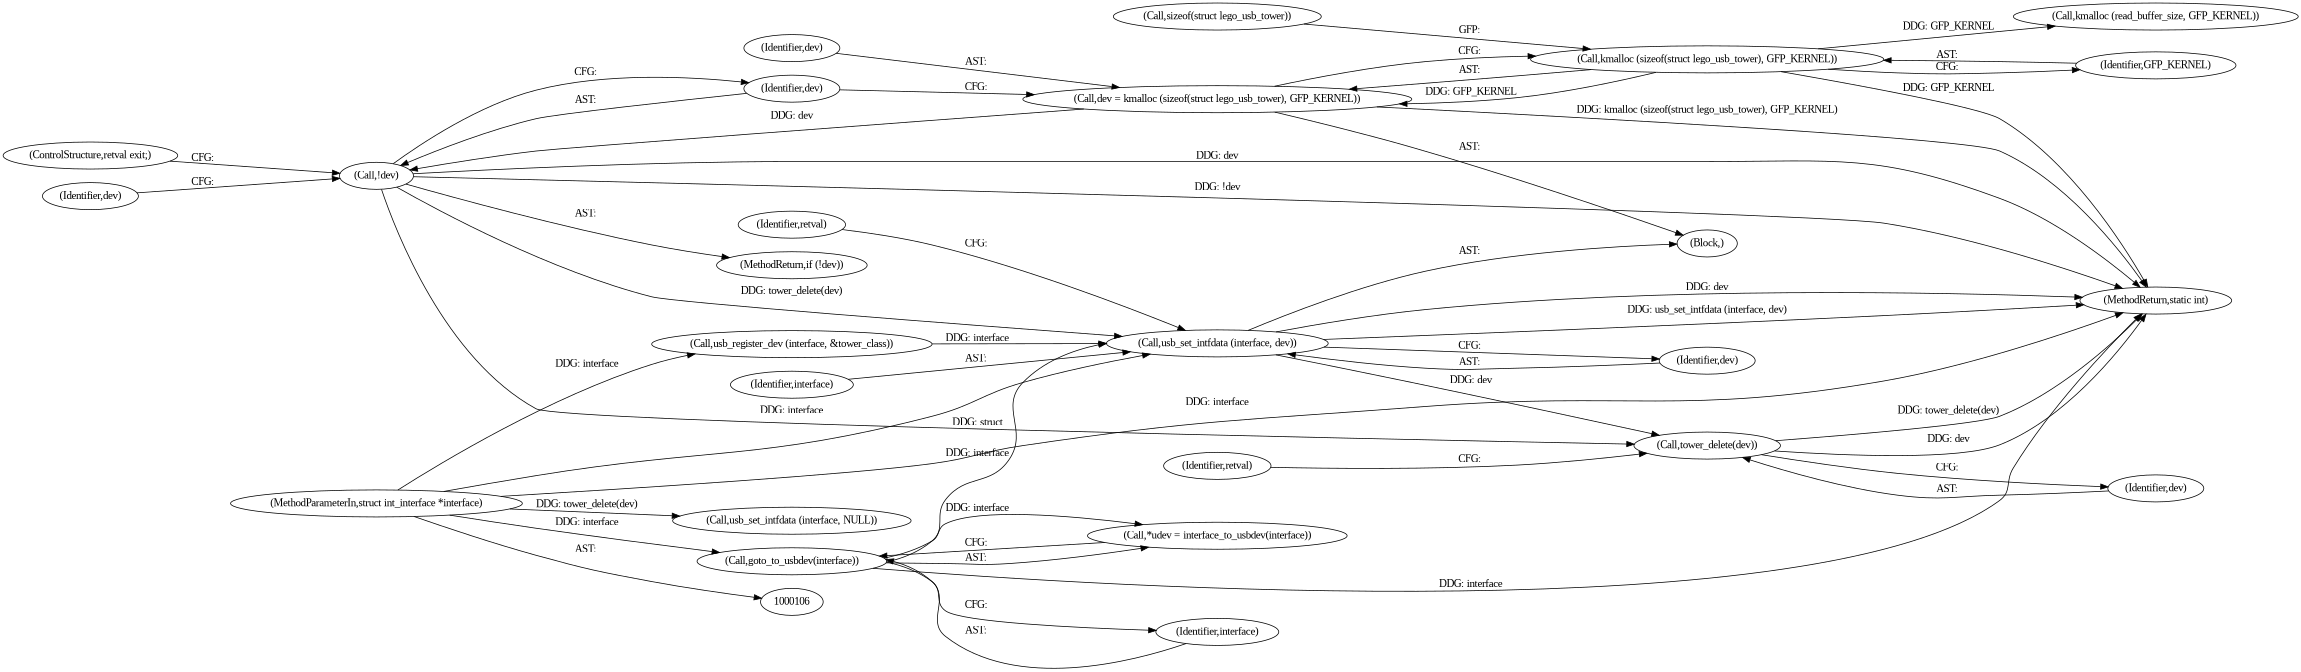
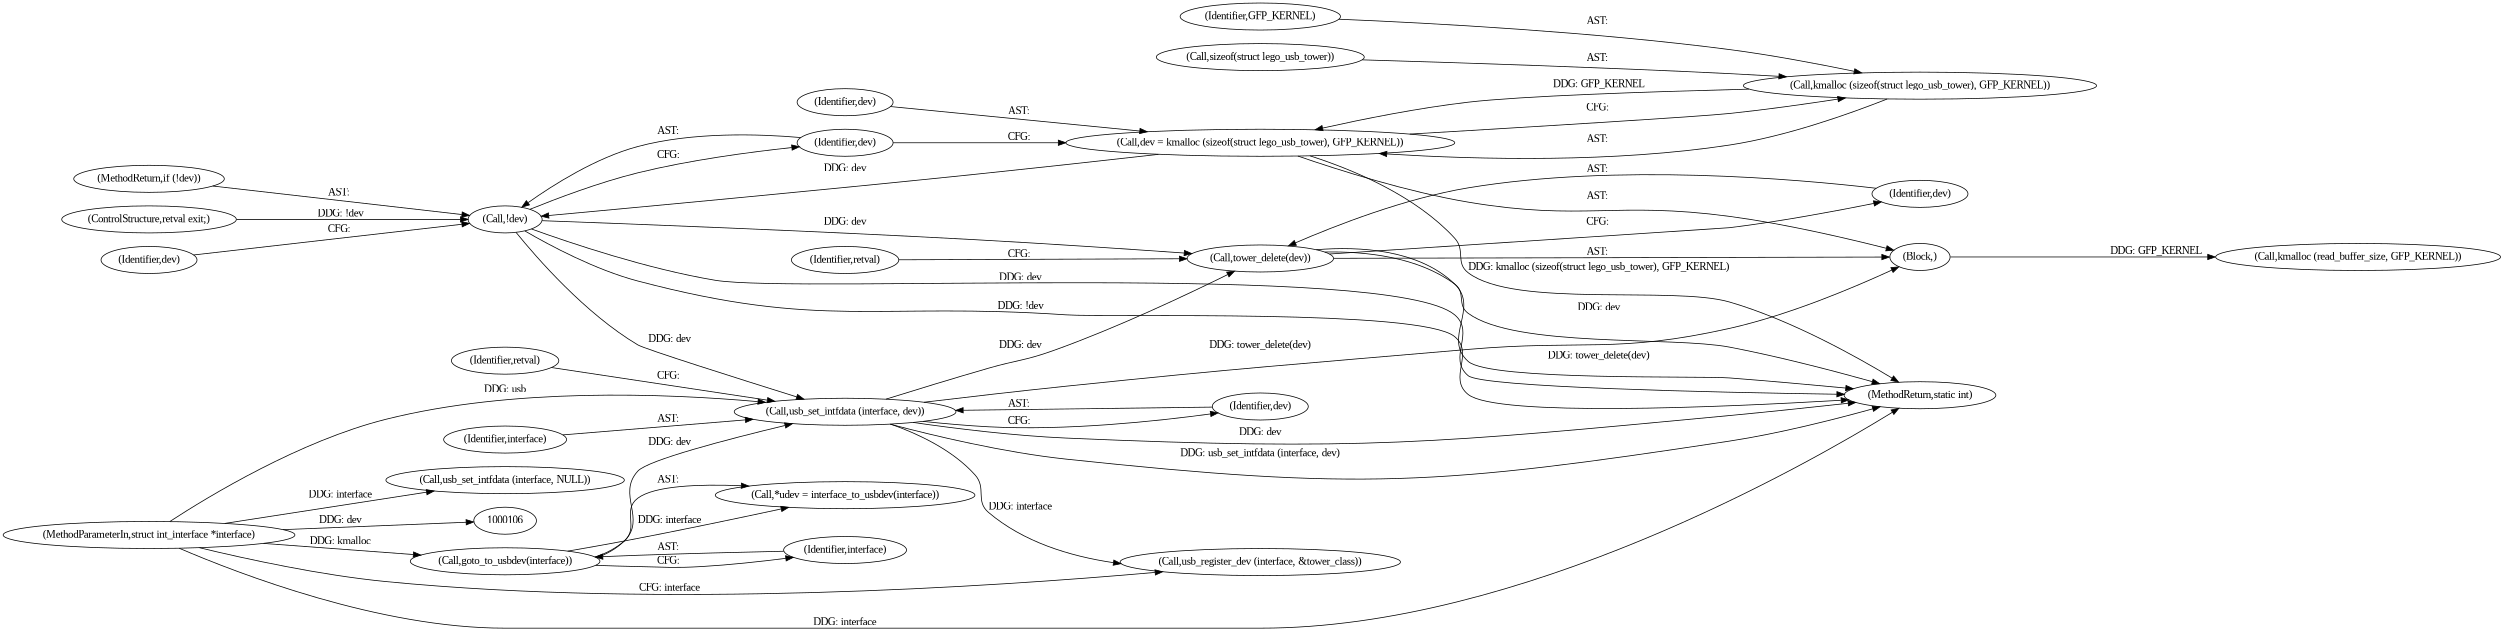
edge "(Call,sizeof(struct lego_usb_tower))" -> "(Call,kmalloc (sizeof(struct lego_usb_tower), GFP_KERNEL))": label "GFP: " -> "AST: "
edge "(Call,kmalloc (sizeof(struct lego_usb_tower), GFP_KERNEL))" -> "(Call,kmalloc (read_buffer_size, GFP_KERNEL))": now "(Block,)" -> "(Call,kmalloc (read_buffer_size, GFP_KERNEL))"
edge "(Call,kmalloc (sizeof(struct lego_usb_tower), GFP_KERNEL))" -> "(Identifier,GFP_KERNEL)": removed, label "CFG:"
edge "(Call,kmalloc (sizeof(struct lego_usb_tower), GFP_KERNEL))" -> "(MethodReturn,static int)": removed, label "DDG: GFP_KERNEL"
edge "(ControlStructure,retval exit;)" -> "(Call,!dev)": label "CFG: " -> "DDG: !dev"
edge "(Call,!dev)" -> "(MethodReturn,if (!dev))": reversed
edge "(Call,usb_set_intfdata (interface, dev))" -> "(Block,)": label "AST: " -> "DDG: tower_delete(dev)"
edge "(Call,tower_delete(dev))" -> "(Block,)": added, label "AST:"
edge "(Call,!dev)" -> "(Call,usb_set_intfdata (interface, dev))": label "DDG: tower_delete(dev)" -> "DDG: dev"
edge "(Call,usb_register_dev (interface, &tower_class))" -> "(Call,usb_set_intfdata (interface, dev))": reversed
edge "(MethodParameterIn,struct int_interface *interface)" -> "(Call,usb_register_dev (interface, &tower_class))": label "DDG: interface" -> "CFG: interface"
edge "(MethodParameterIn,struct int_interface *interface)" -> "(Call,usb_set_intfdata (interface, dev))": label "DDG: interface" -> "DDG: usb"
edge "(Call,!dev)" -> "(Call,tower_delete(dev))": label "DDG: struct" -> "DDG: dev"
edge "(Call,goto_to_usbdev(interface))" -> "(Call,usb_set_intfdata (interface, dev))": label "DDG: interface" -> "DDG: dev"
edge "(MethodParameterIn,struct int_interface *interface)" -> "(Call,usb_set_intfdata (interface, NULL))": label "DDG: tower_delete(dev)" -> "DDG: interface"
edge "(MethodParameterIn,struct int_interface *interface)" -> "(Call,goto_to_usbdev(interface))": label "DDG: interface" -> "DDG: kmalloc"
edge "(Call,*udev = interface_to_usbdev(interface))" -> "(Call,goto_to_usbdev(interface))": removed, label "CFG:"
edge "(MethodParameterIn,struct int_interface *interface)" -> "1000106": label "AST: " -> "DDG: dev"
edge "(Call,goto_to_usbdev(interface))" -> "(MethodReturn,static int)": removed, label "DDG: interface"
